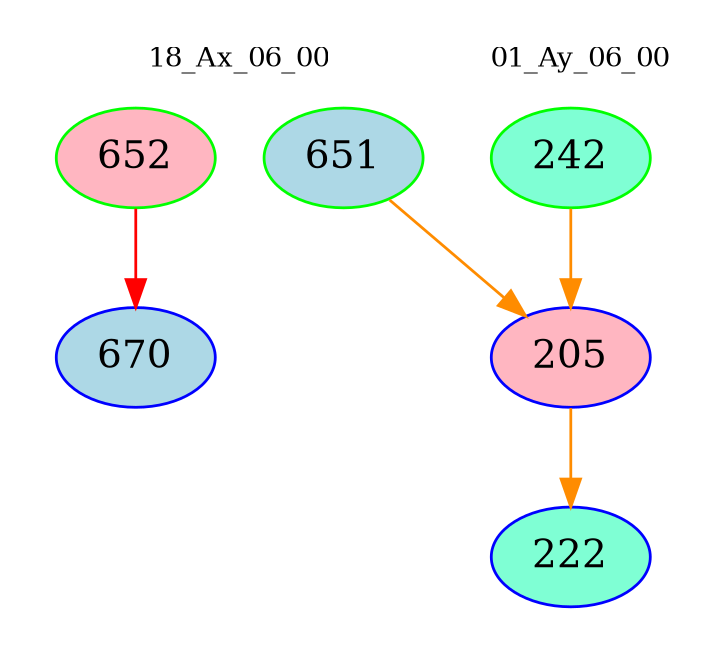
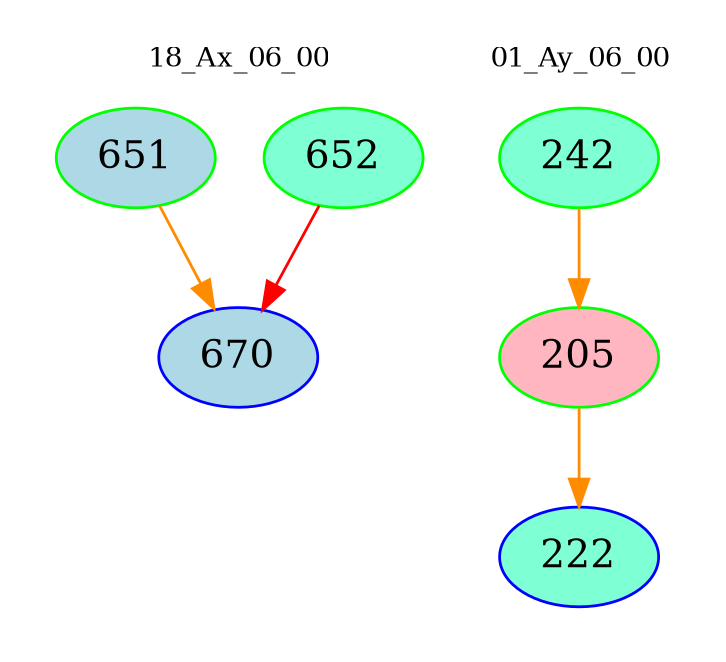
node "652": fillcolor lightpink -> aquamarine
edge "651" -> "205": now "651" -> "670"
node "205": color blue -> green
